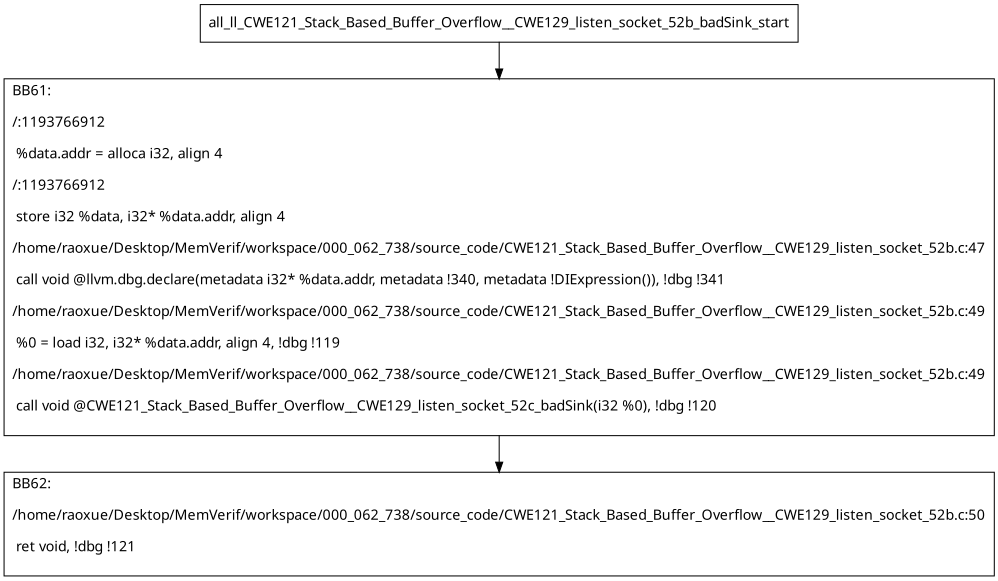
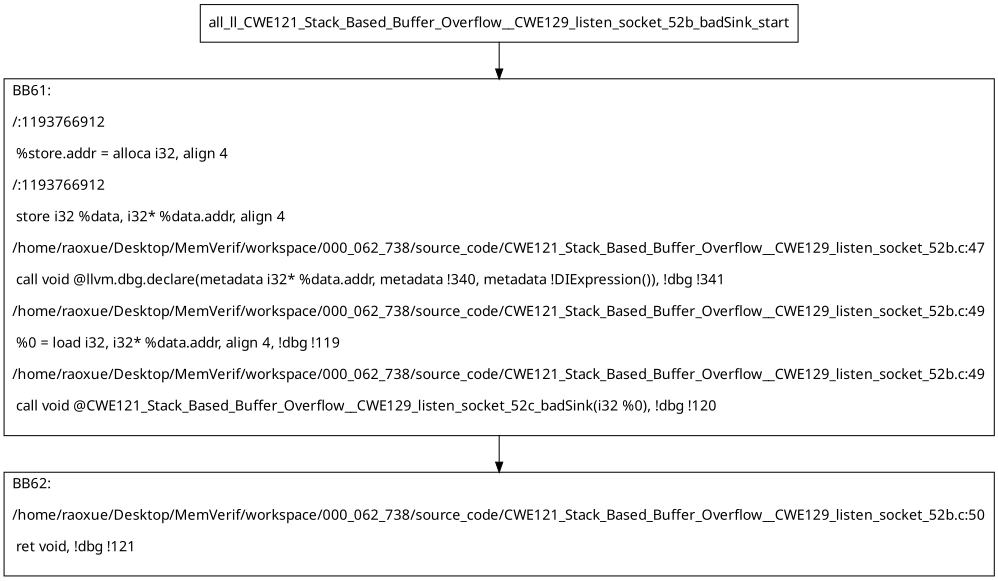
node "BB61:": text "%data.addr = alloca i32, align 4" -> "%store.addr = alloca i32, align 4"
